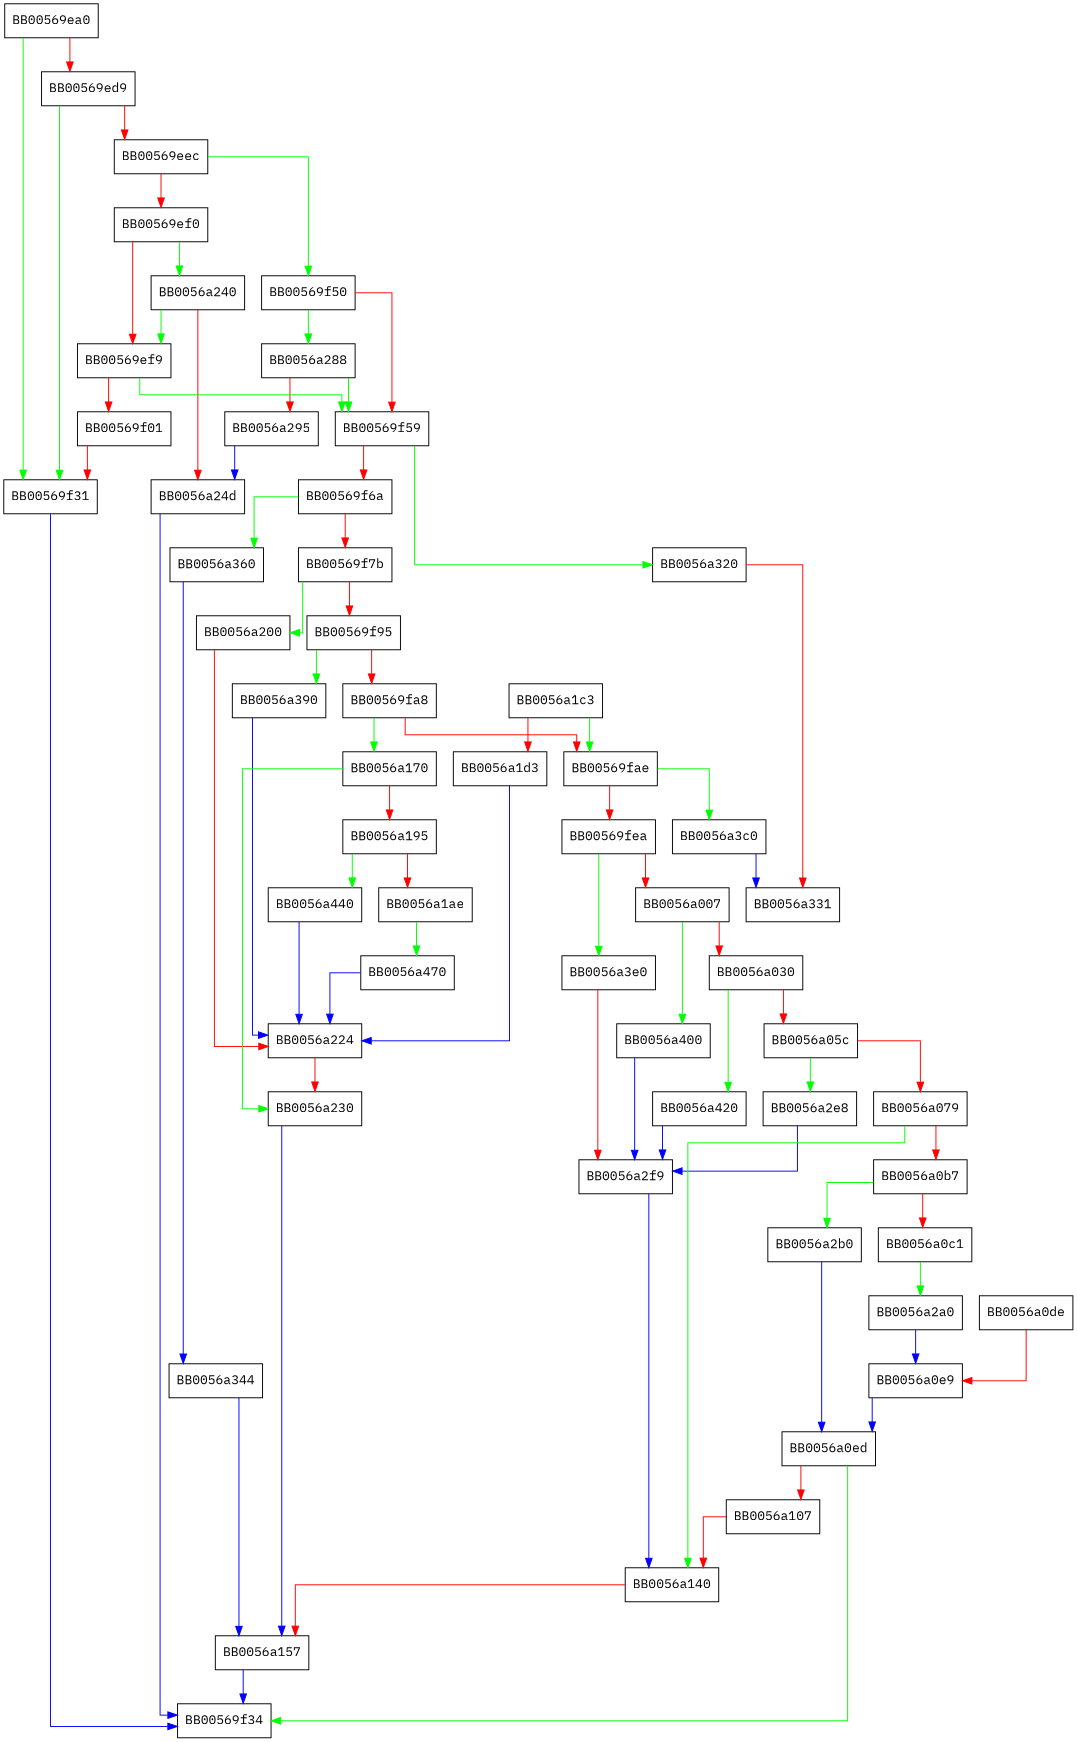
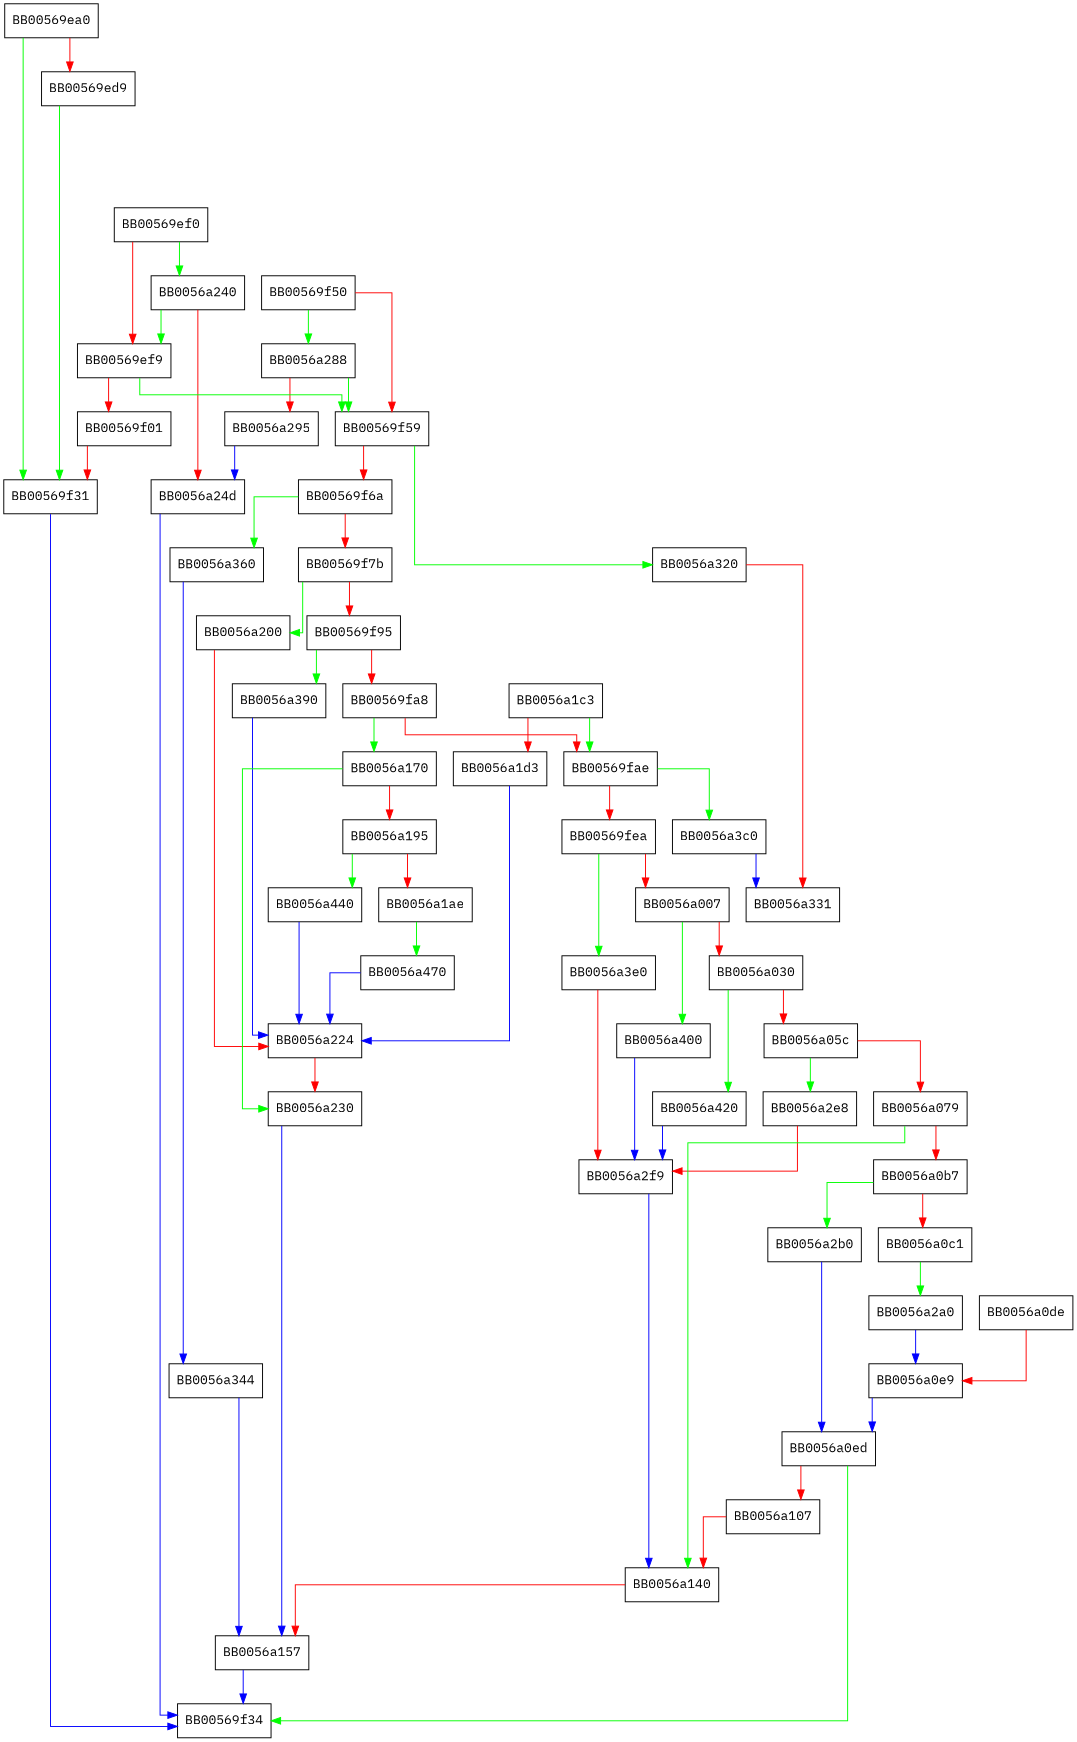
node "BB00569eec": removed
edge "BB0056a2e8" -> "BB0056a2f9": color blue -> red
